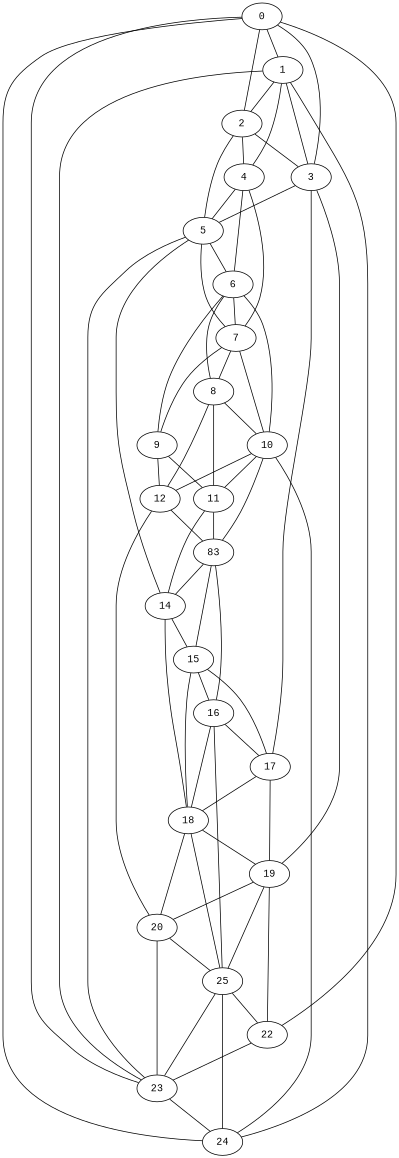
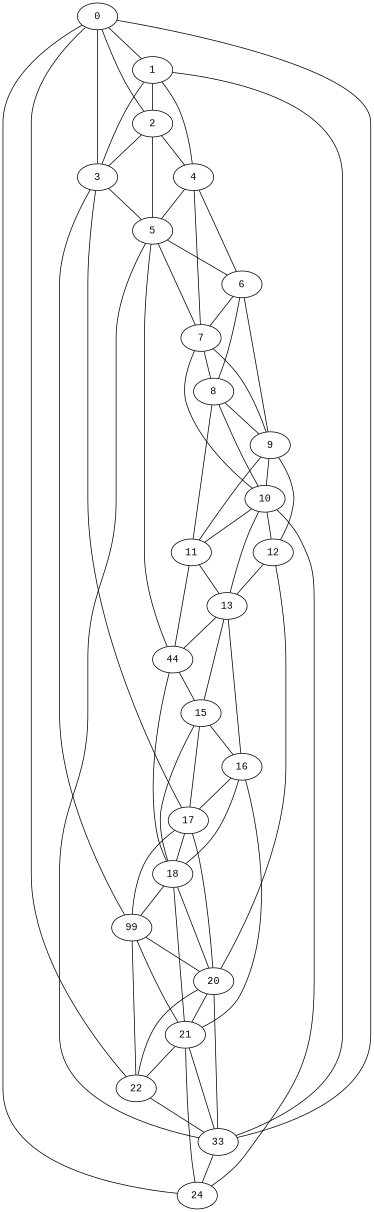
edge "6" -- "10": now "9" -- "10"
edge "8" -- "12": now "8" -- "9"
node "83": label "83" -> "13"
node "14": label "14" -> "44"
edge "1" -- "24": removed
node "19": label "19" -> "99"
edge "17" -- "20": added
node "25": label "25" -> "21"
edge "20" -- "22": added
node "23": label "23" -> "33"
